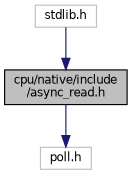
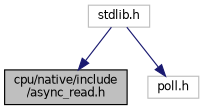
edge "cpu/native/include /async_read.h" -> "poll.h": now "stdlib.h" -> "poll.h"
